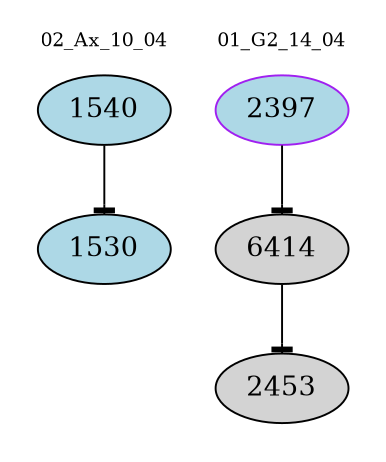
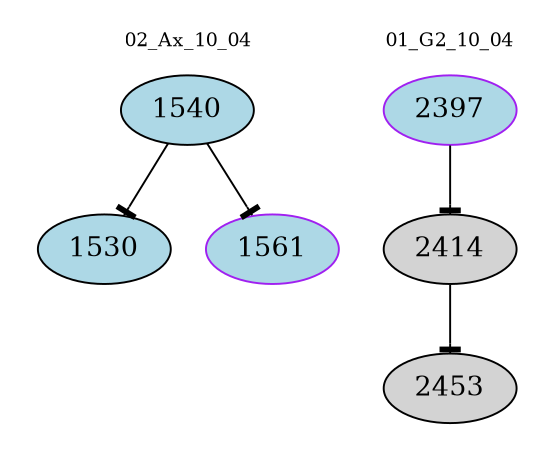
cluster "01_G2_14_04": label "01_G2_14_04" -> "01_G2_10_04"
node "1561": added
node "6414": label "6414" -> "2414"
